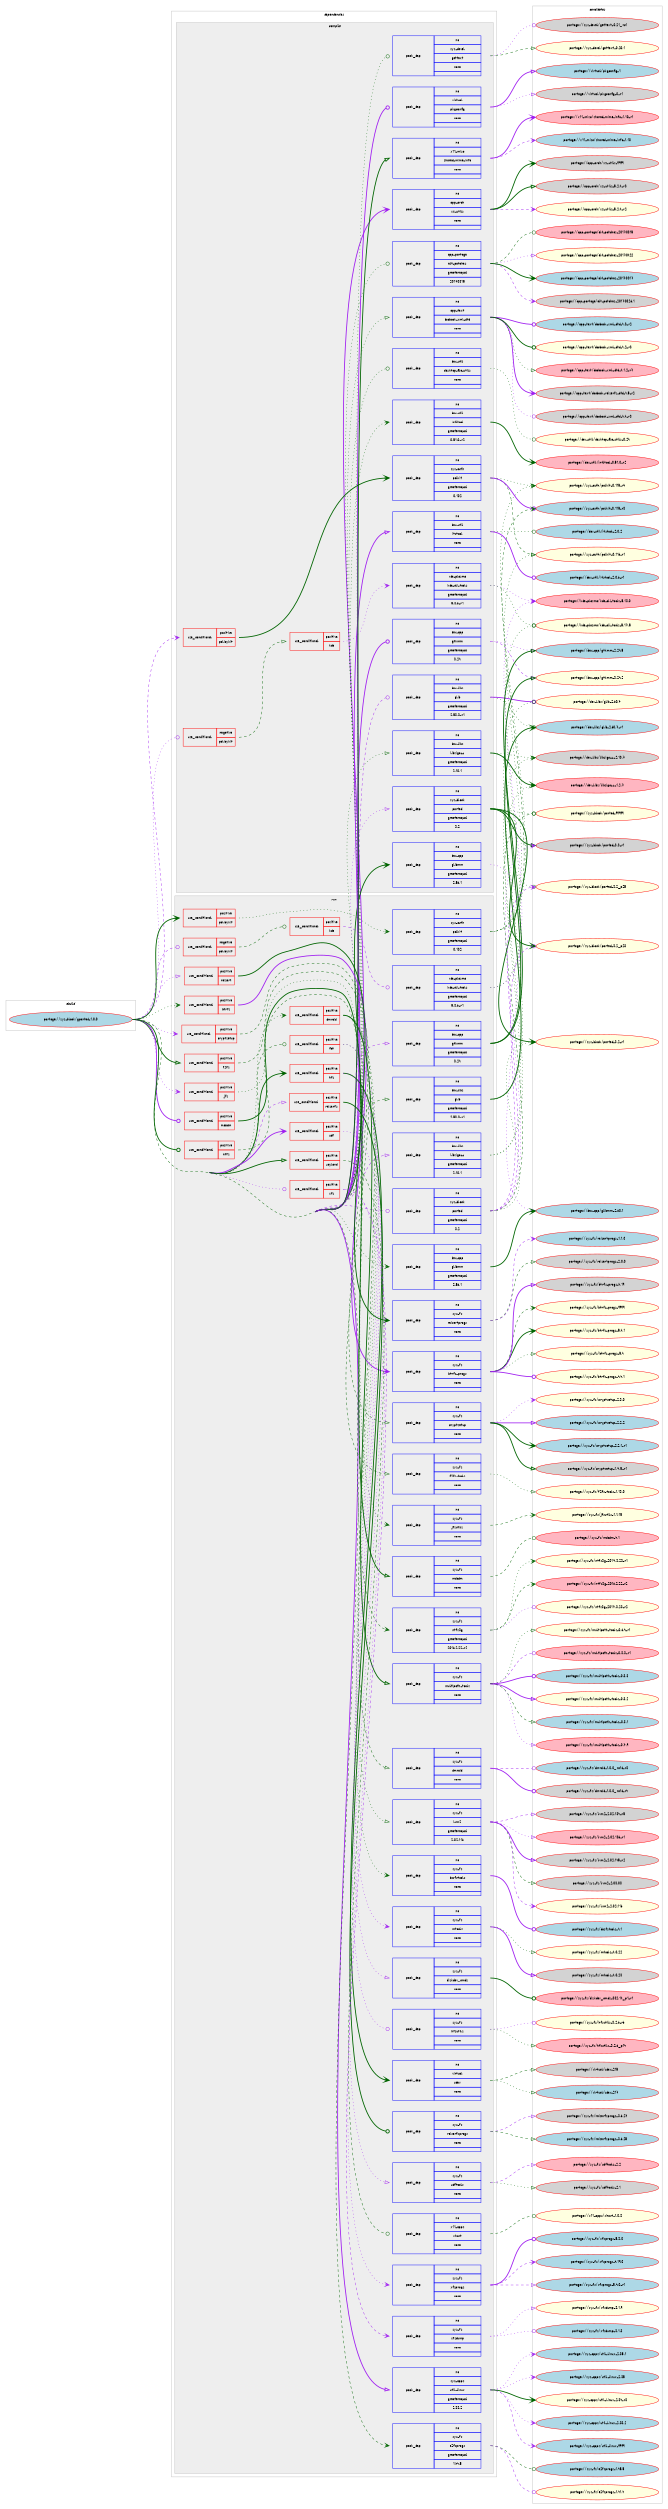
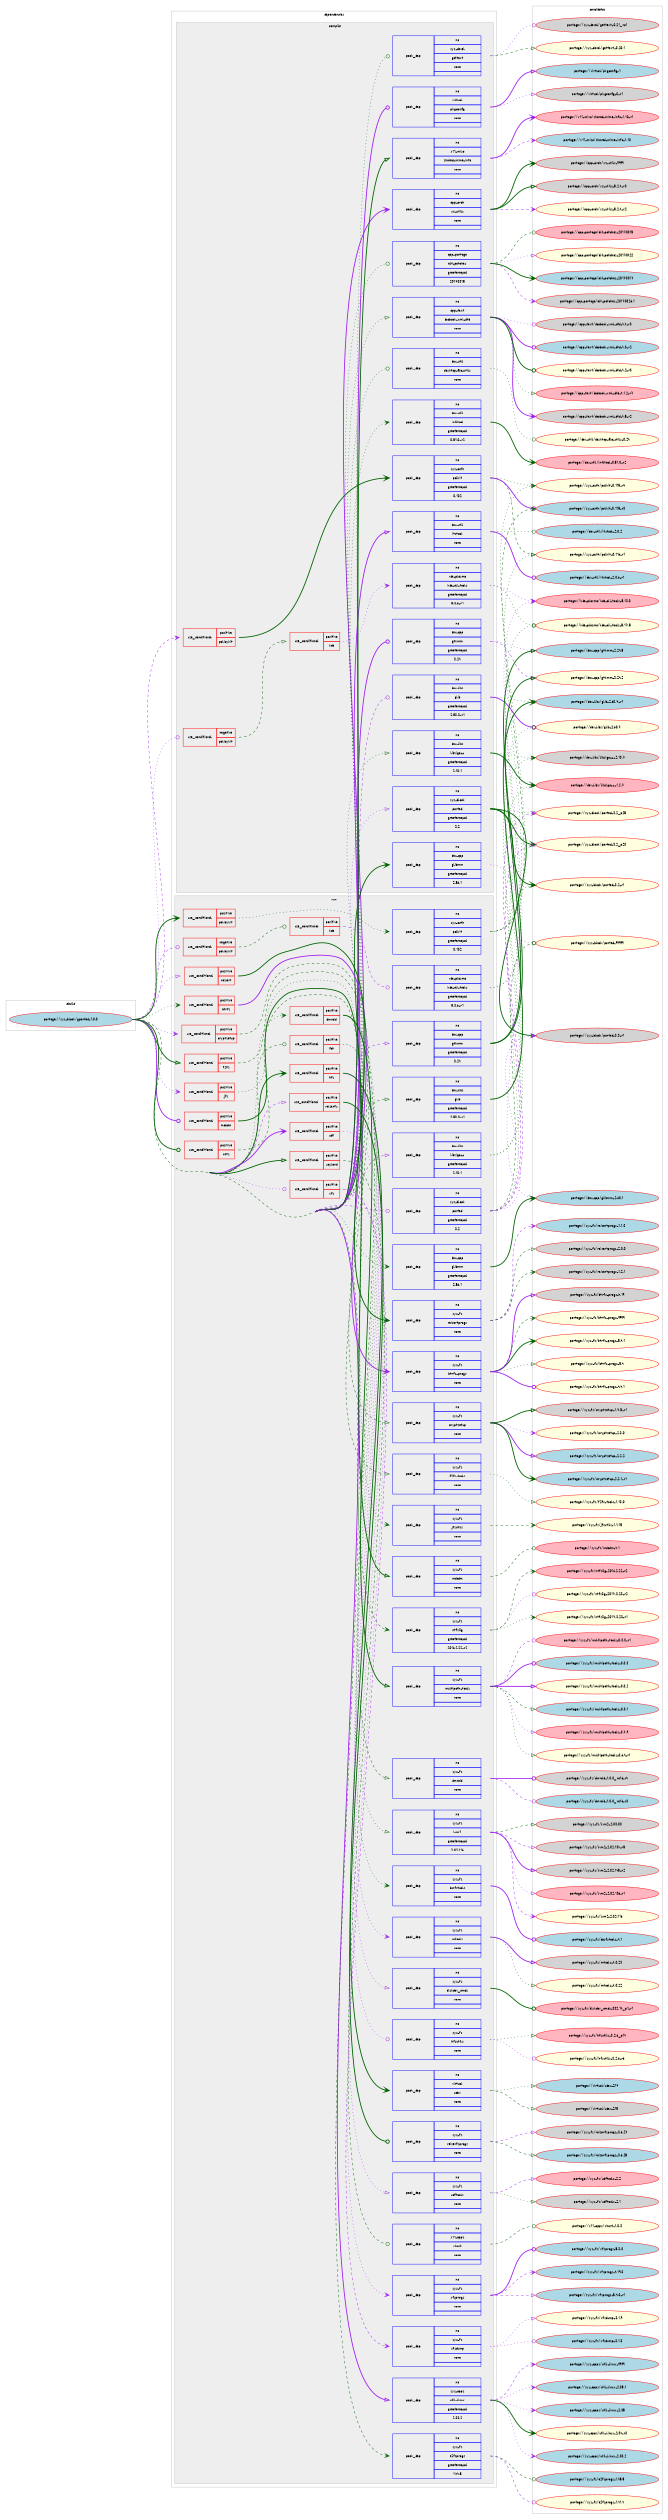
node "portage://app-text/docbook-reiserfs-dtd-4.5-r2": label "portage://app-text/docbook-reiserfs-dtd-4.5-r2" -> "portage://app-text/docbook-xml-dtd-4.5-r2"
node "portage://sys-fs/reiser4progs-1.2.1": added
